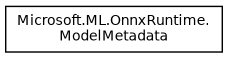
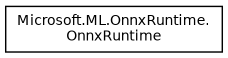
node "Microsoft.ML.OnnxRuntime. ModelMetadata": label "Microsoft.ML.OnnxRuntime. ModelMetadata" -> "Microsoft.ML.OnnxRuntime. OnnxRuntime"
